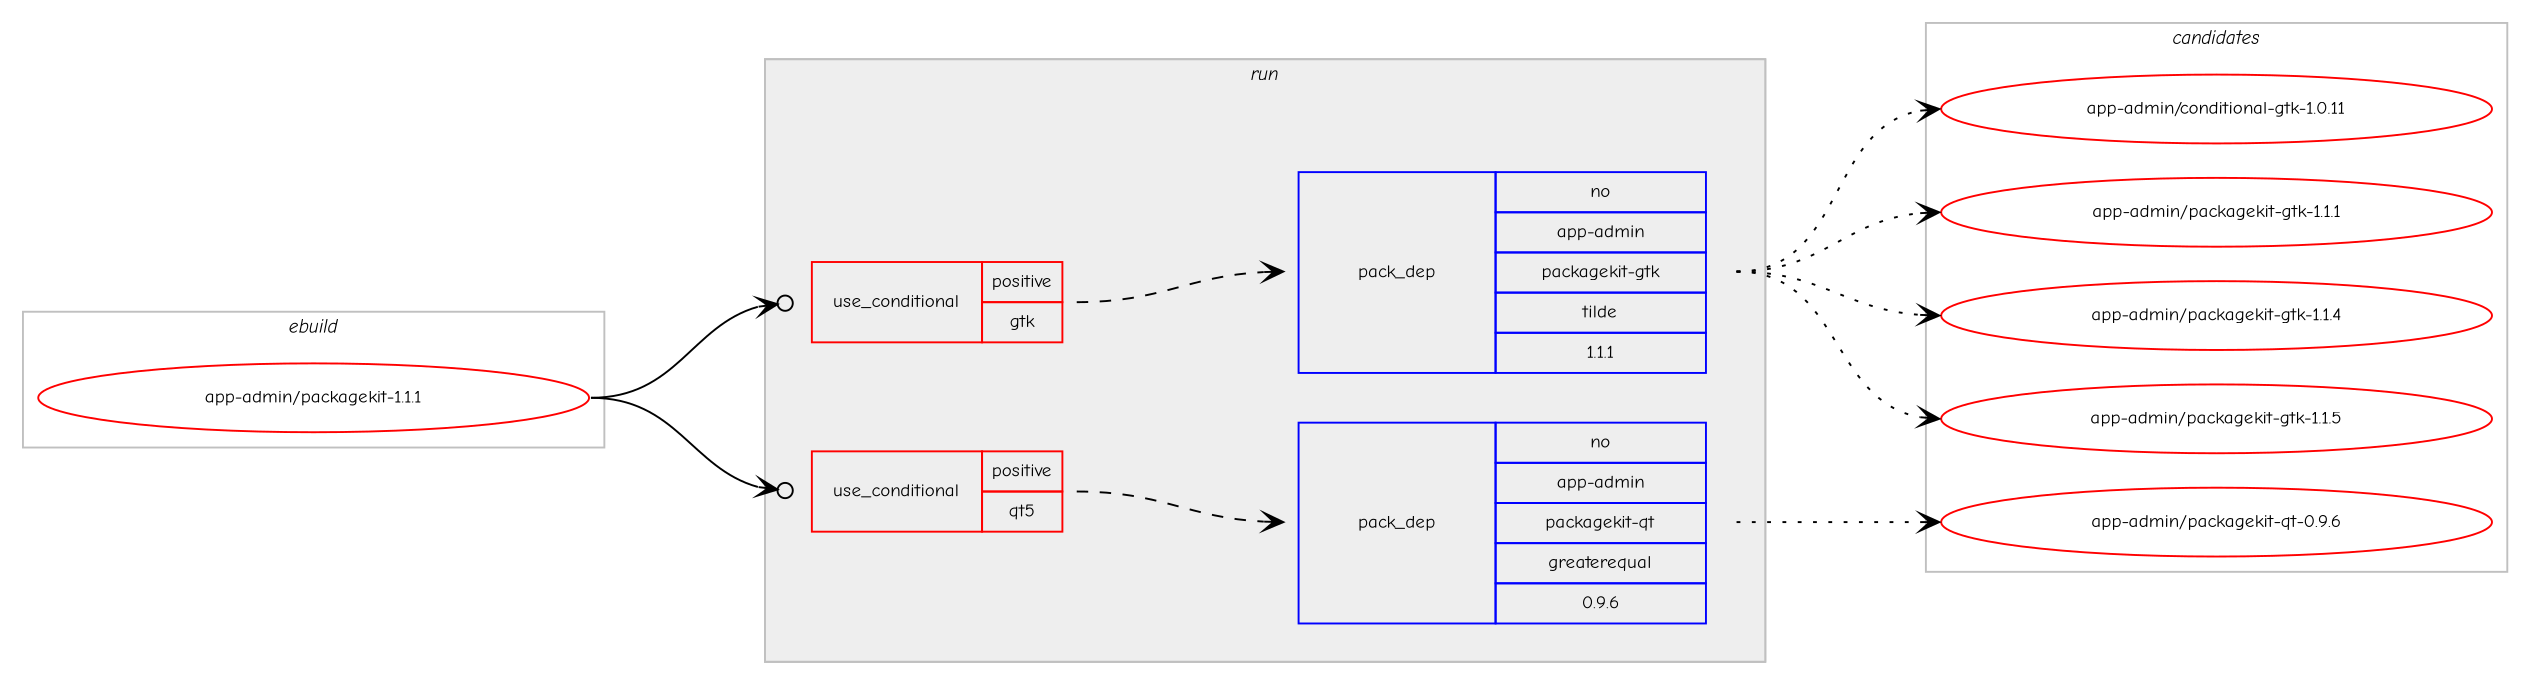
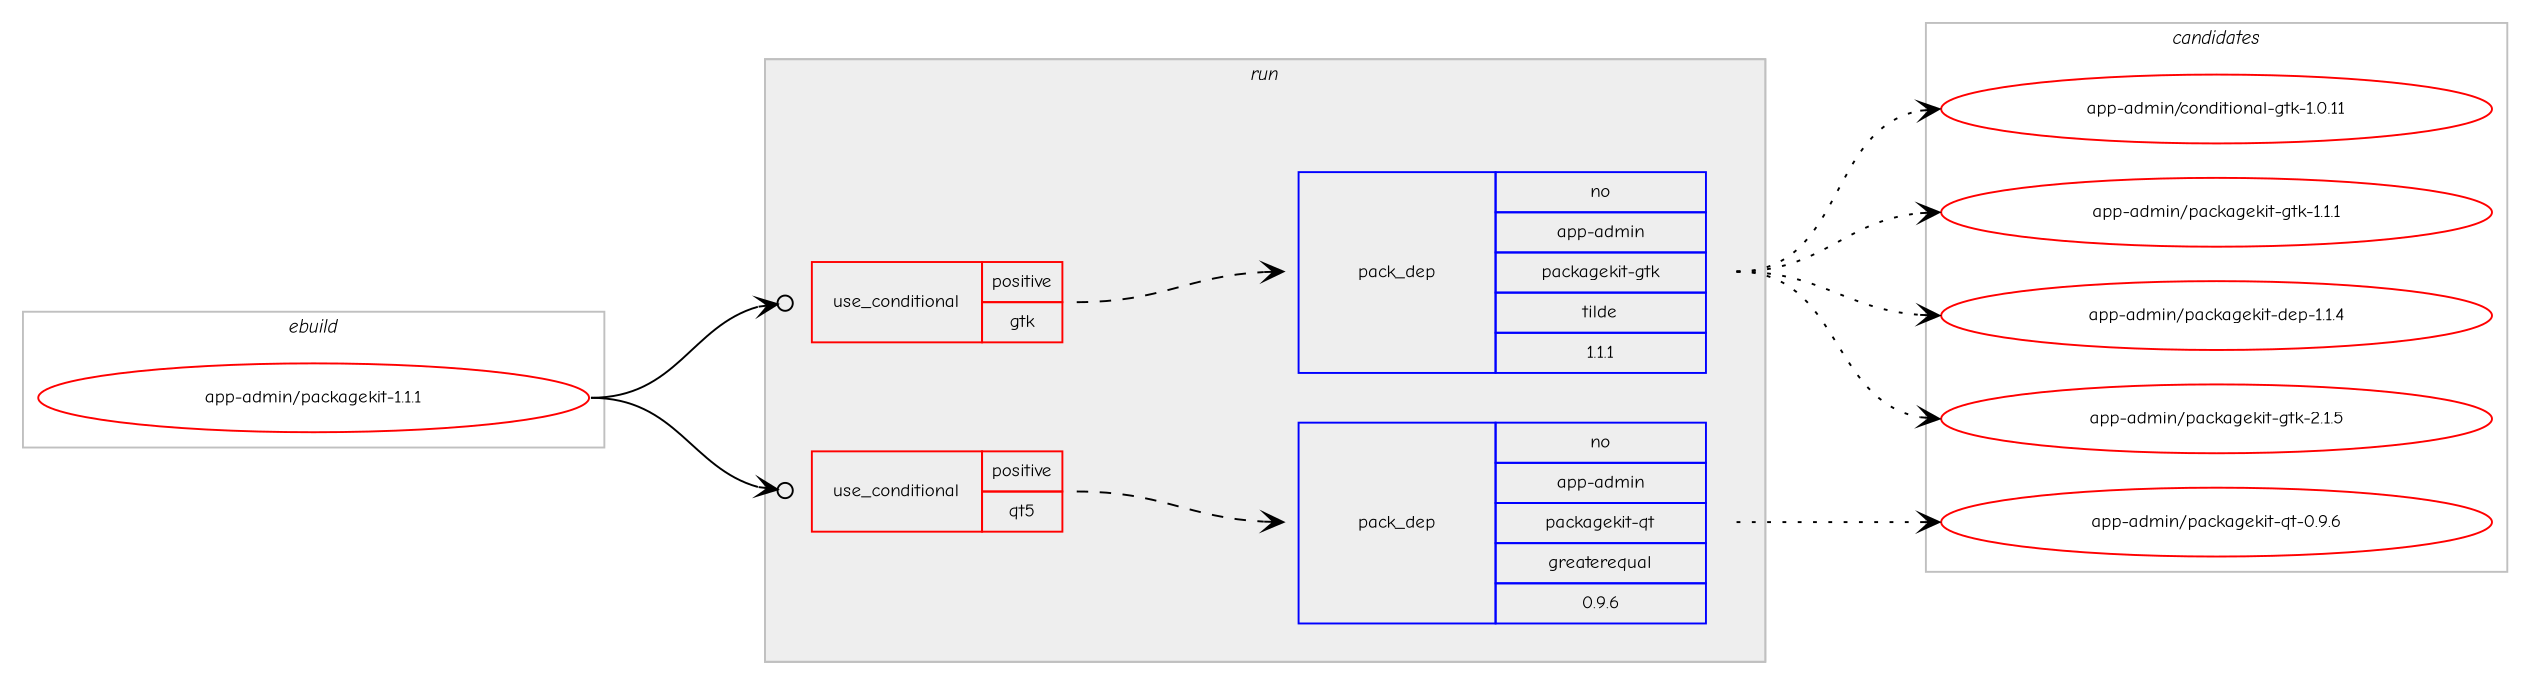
node "app-admin/packagekit-gtk-1.1.4": label "app-admin/packagekit-gtk-1.1.4" -> "app-admin/packagekit-dep-1.1.4"
node "app-admin/packagekit-gtk-1.1.5": label "app-admin/packagekit-gtk-1.1.5" -> "app-admin/packagekit-gtk-2.1.5"
